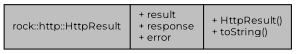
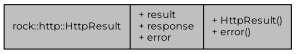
node "rock::http::HttpResult": text "+ toString()" -> "+ error()"
